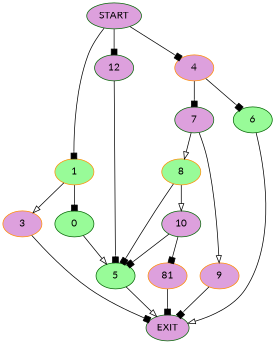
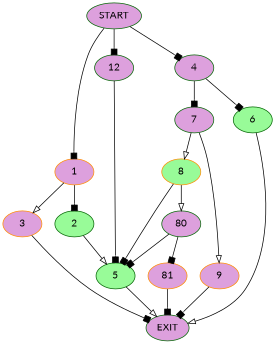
node "4": color darkorange -> darkgreen
node "1": fillcolor palegreen -> plum
node "0": label "0" -> "2"
node "10": label "10" -> "80"
